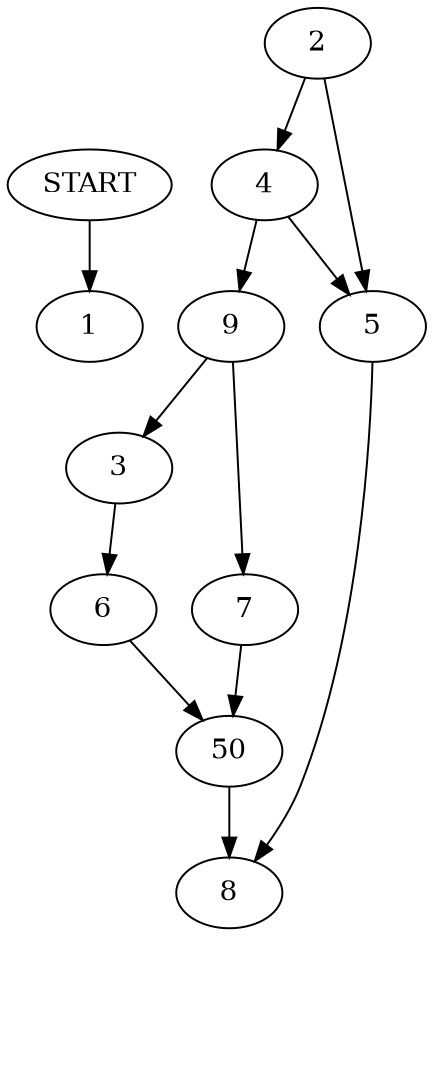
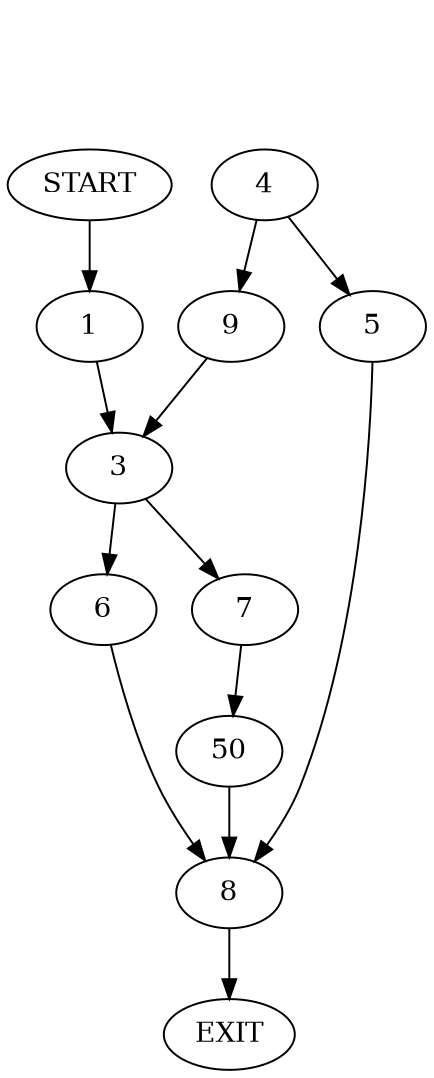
node "2": removed
edge "1" -> "3": added
edge "9" -> "7": now "3" -> "7"
edge "6" -> "50": now "6" -> "8"
node "EXIT": added
